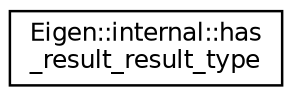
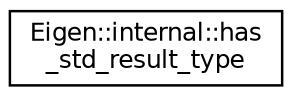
node "Eigen::internal::has _result_result_type": label "Eigen::internal::has _result_result_type" -> "Eigen::internal::has _std_result_type"
